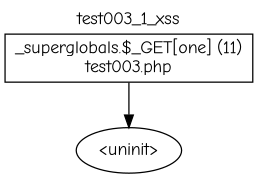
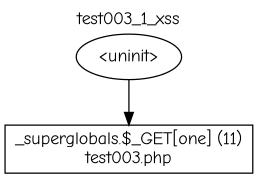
edge "_superglobals.$_GET[one] (11) test003.php" -> "<uninit>": reversed
